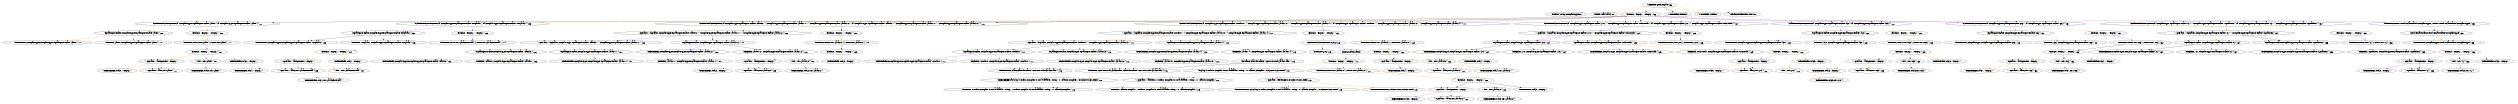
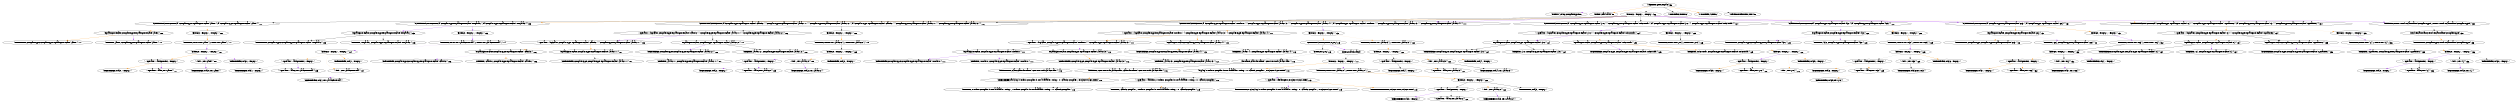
edge "(<init>,new Javac13())" -> "(IDENTIFIER,$obj4,new Javac13())": color darkorange -> black
edge "(<operator>.alloc,new JavacExternal())" -> "(IDENTIFIER,$obj1,new JavacExternal())": now "(<init>,new JavacExternal())" -> "(IDENTIFIER,$obj1,new JavacExternal())"
edge "(<init>,new Jvc())" -> "(IDENTIFIER,$obj5,new Jvc())": now "(<operator>.alloc,new Kjc())" -> "(IDENTIFIER,$obj5,new Jvc())"
